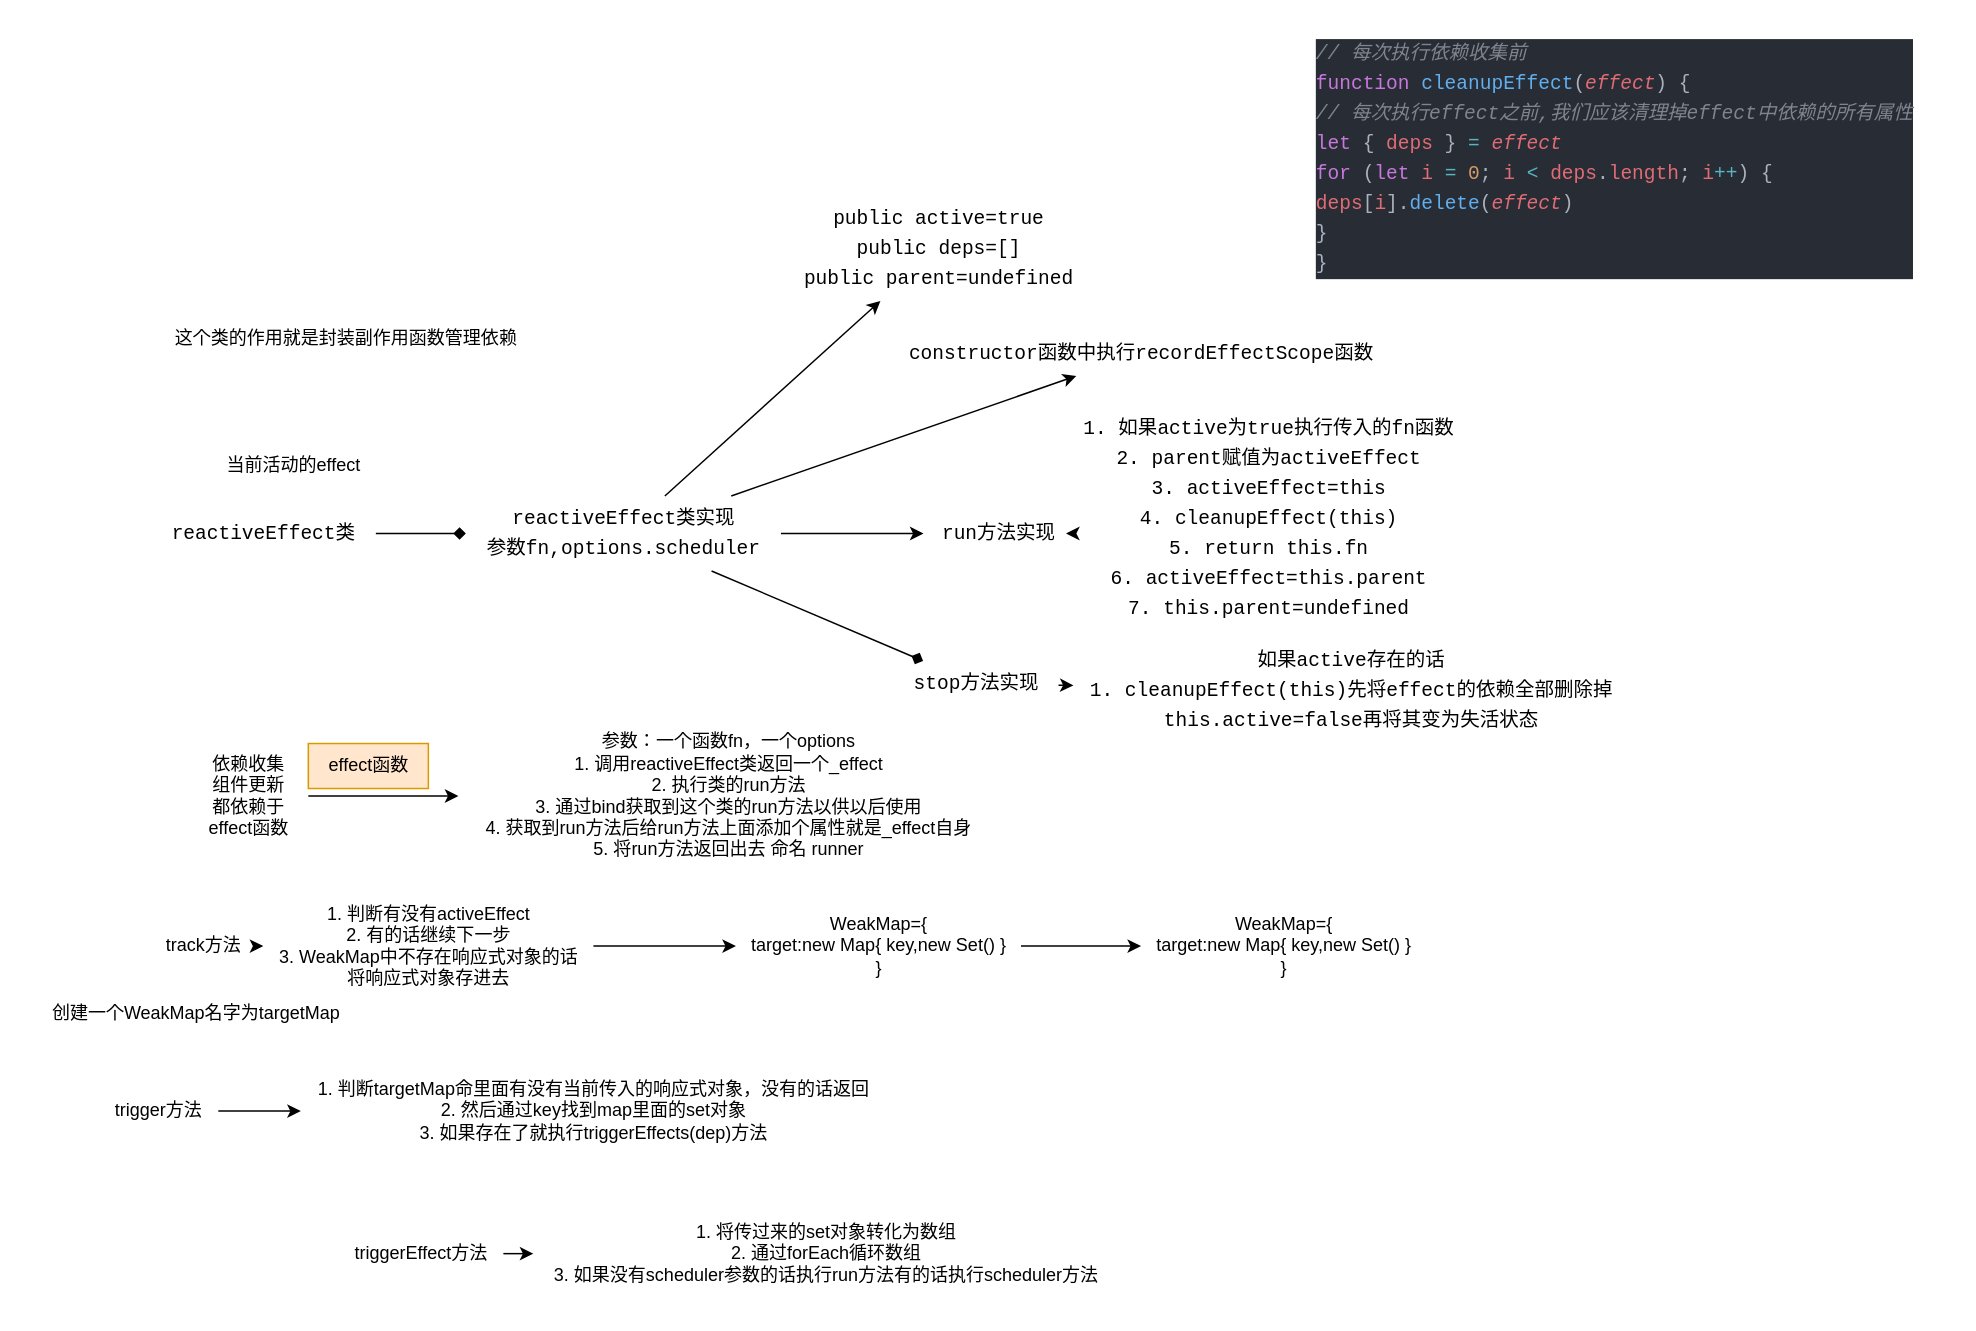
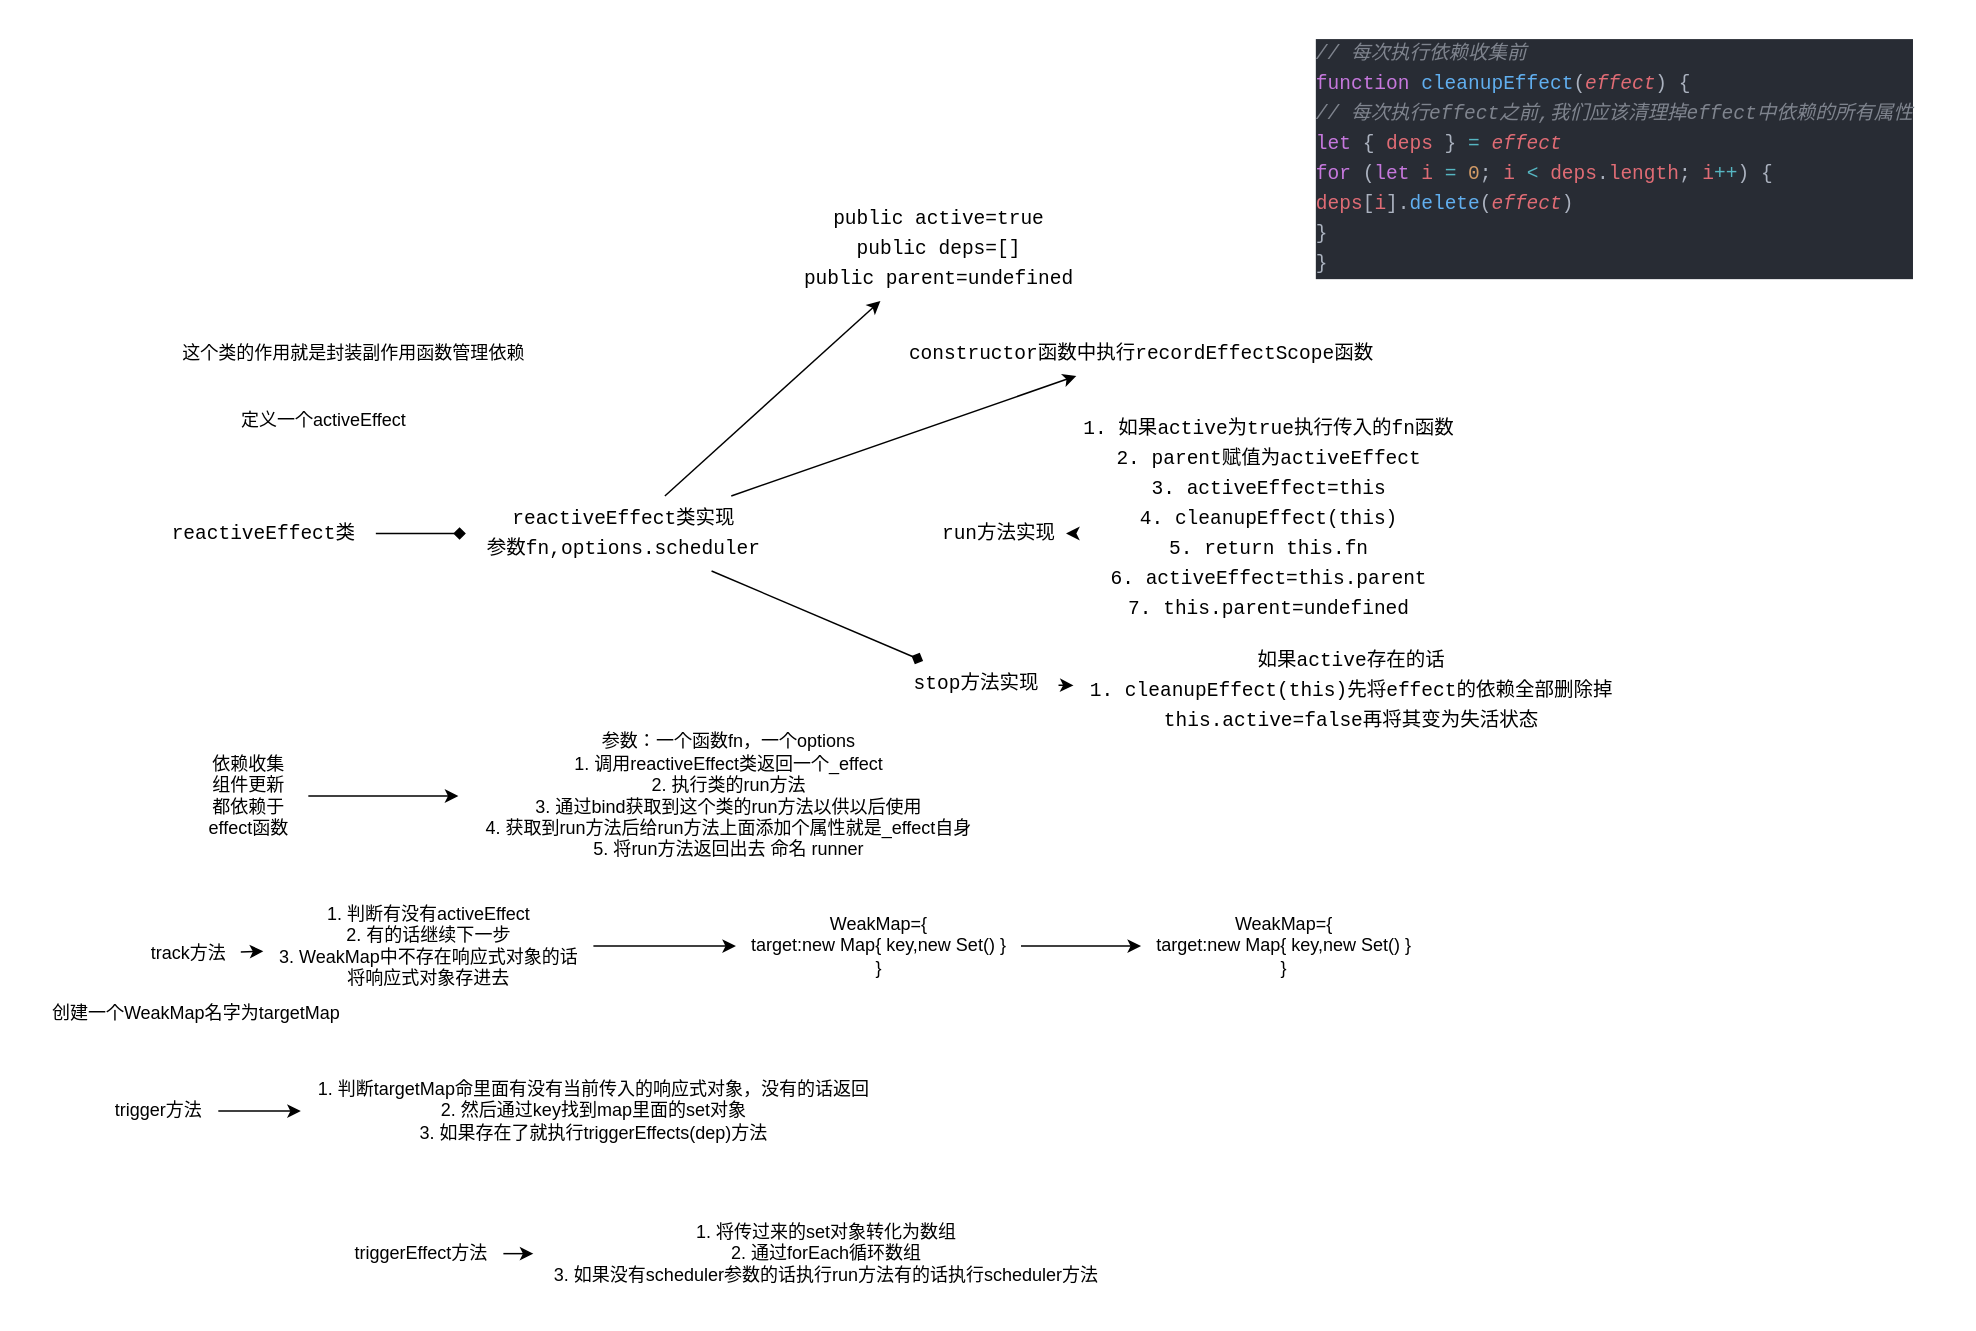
node "这个类的作用就是封装副作用函数管理依赖": moved (346, 338) -> (353, 353)
node "定义一个activeEffect": added
node "当前活动的effect": removed
edge "reactiveEffect类实现 参数fn,options.scheduler" -> "run方法实现": removed
node "effect函数": removed
node "track方法": moved (203, 946) -> (188, 953)
